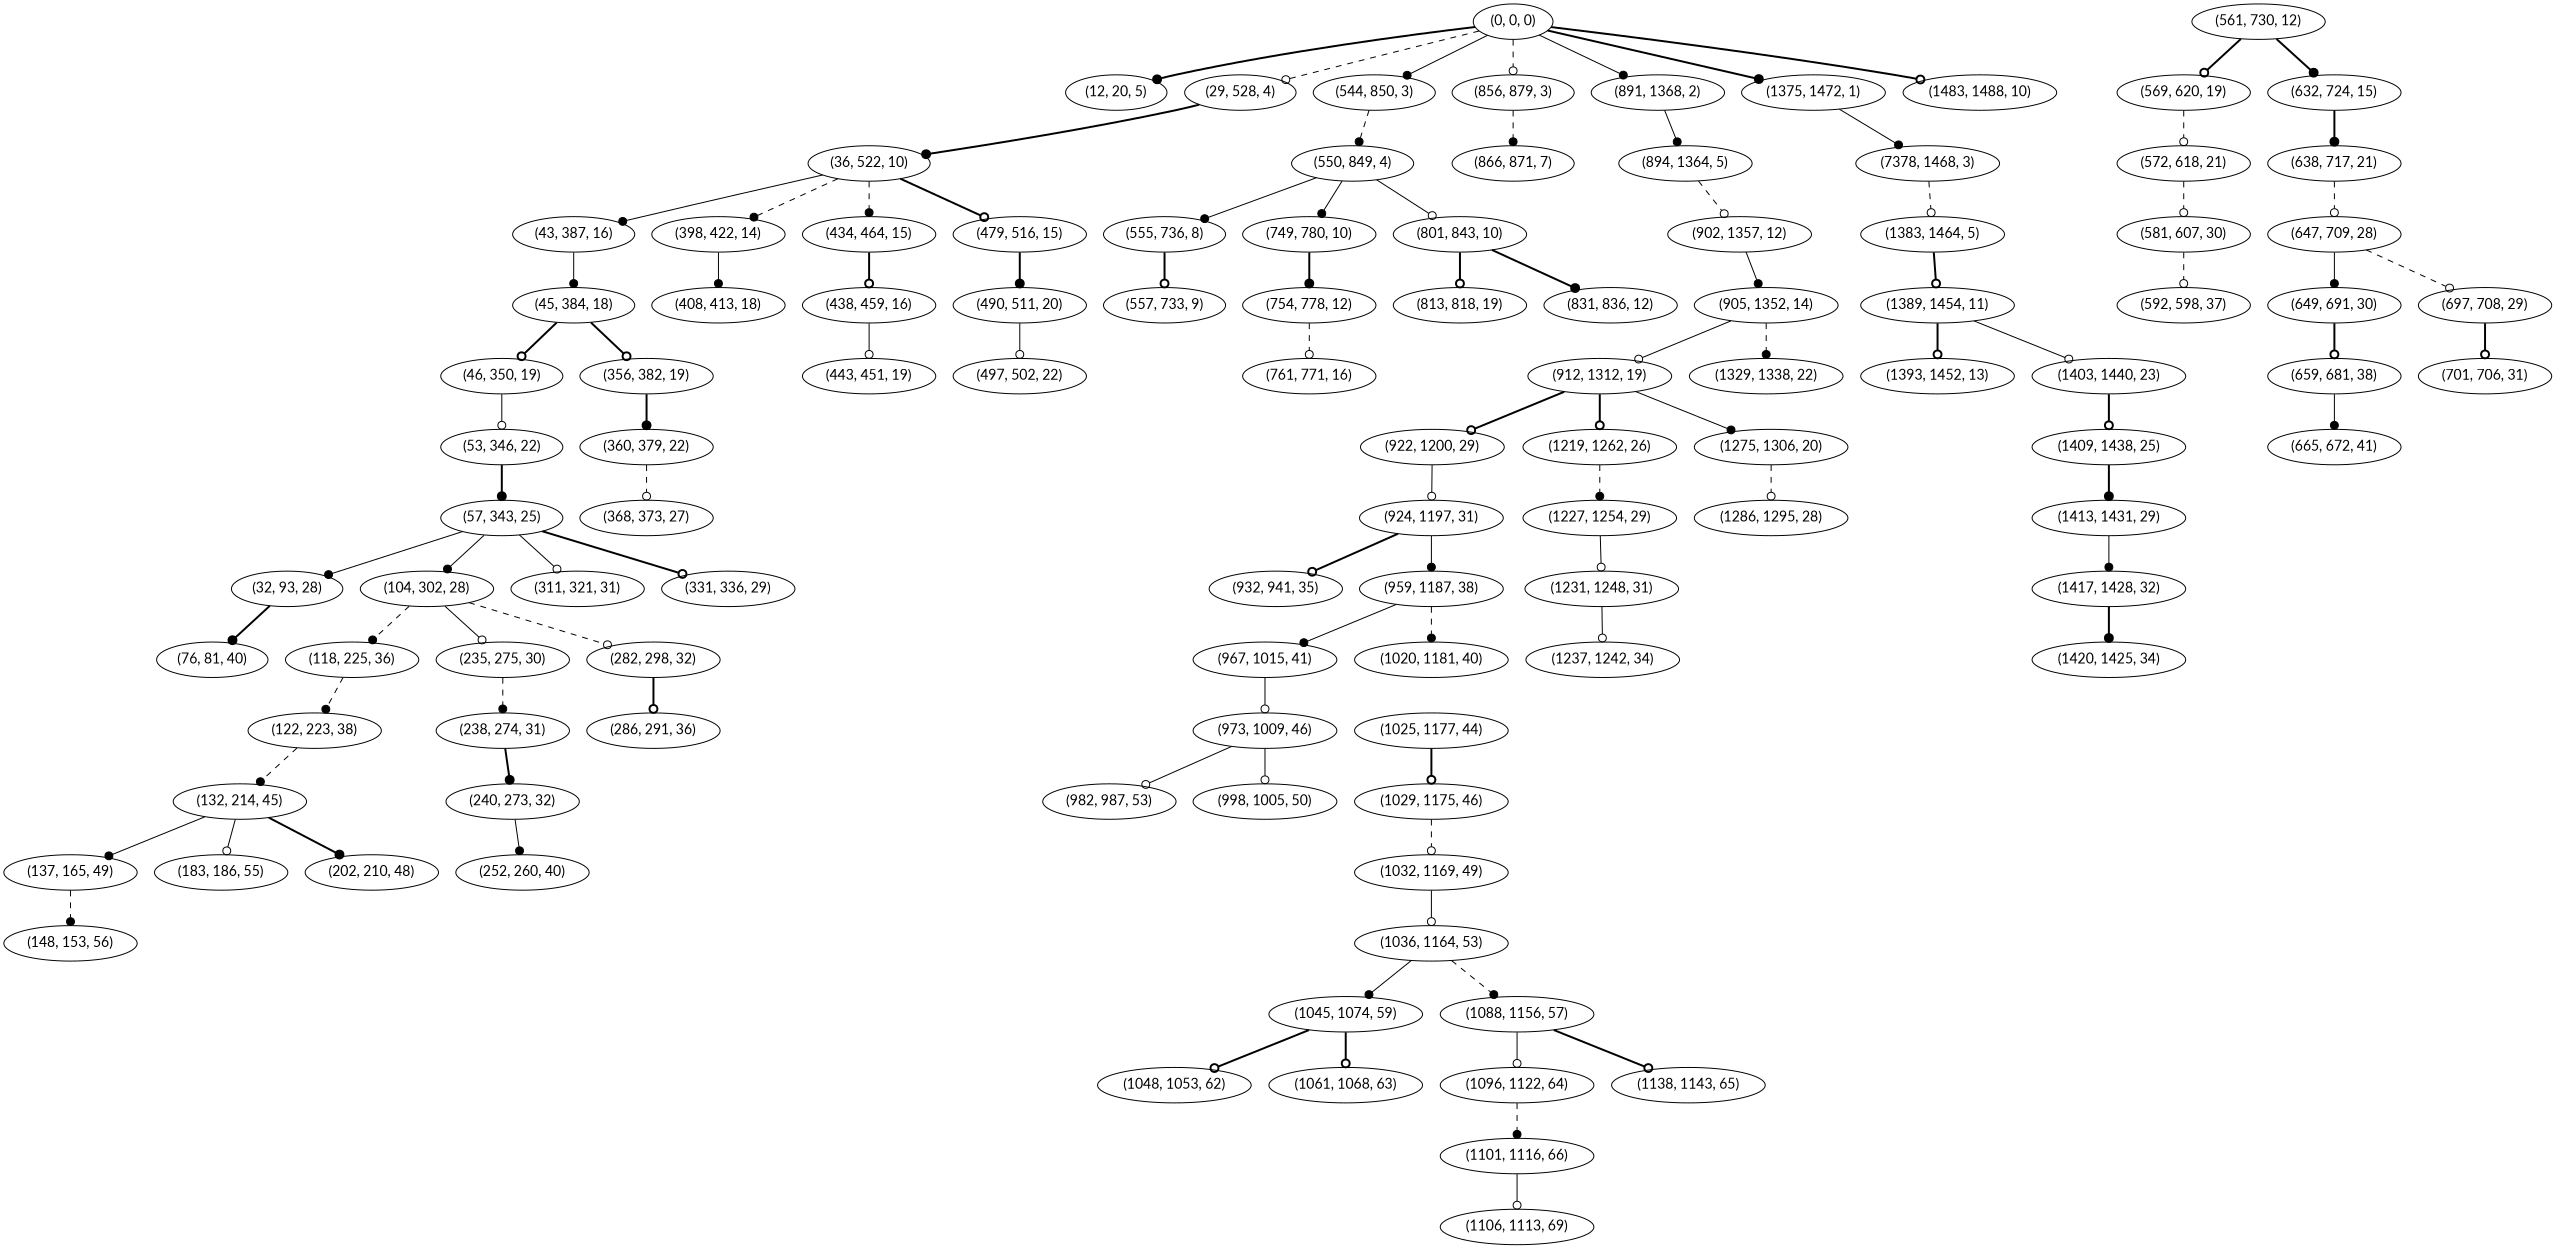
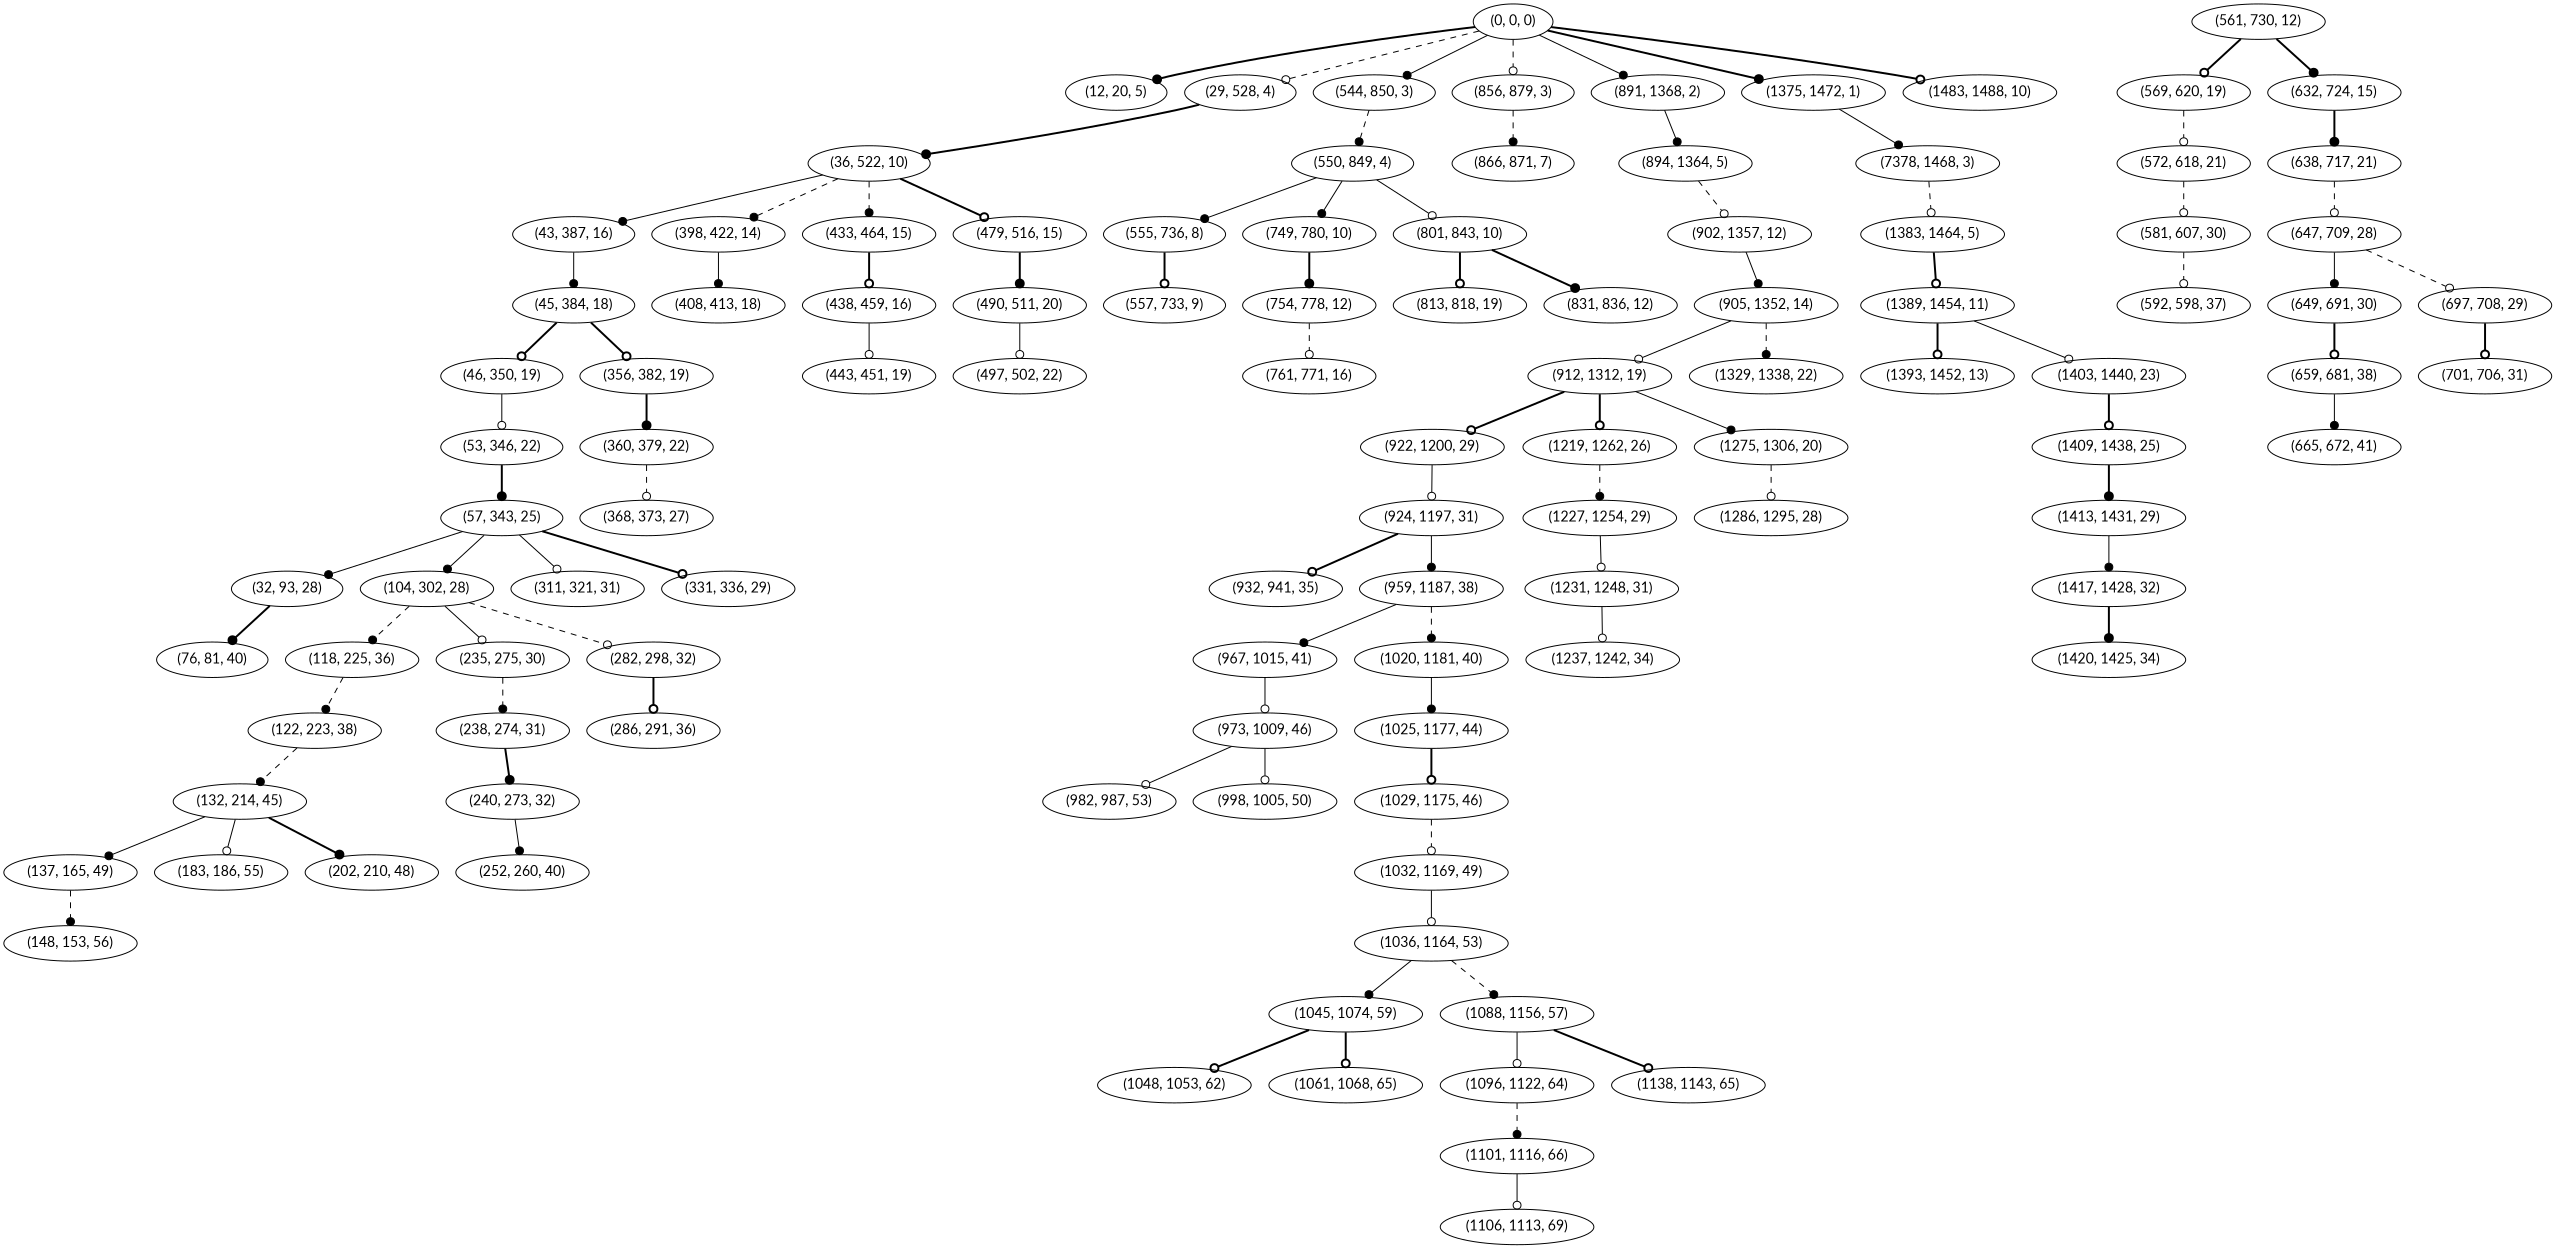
node "(434, 464, 15)": label "(434, 464, 15)" -> "(433, 464, 15)"
edge "(1020, 1181, 40)" -> "(1025, 1177, 44)": added
node "(1061, 1068, 63)": label "(1061, 1068, 63)" -> "(1061, 1068, 65)"
